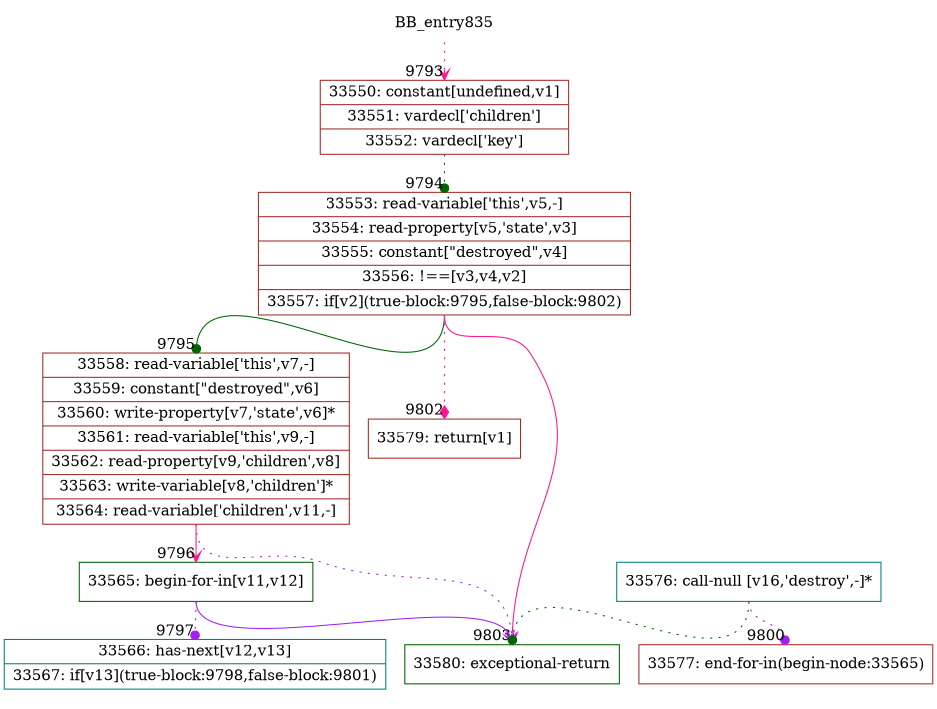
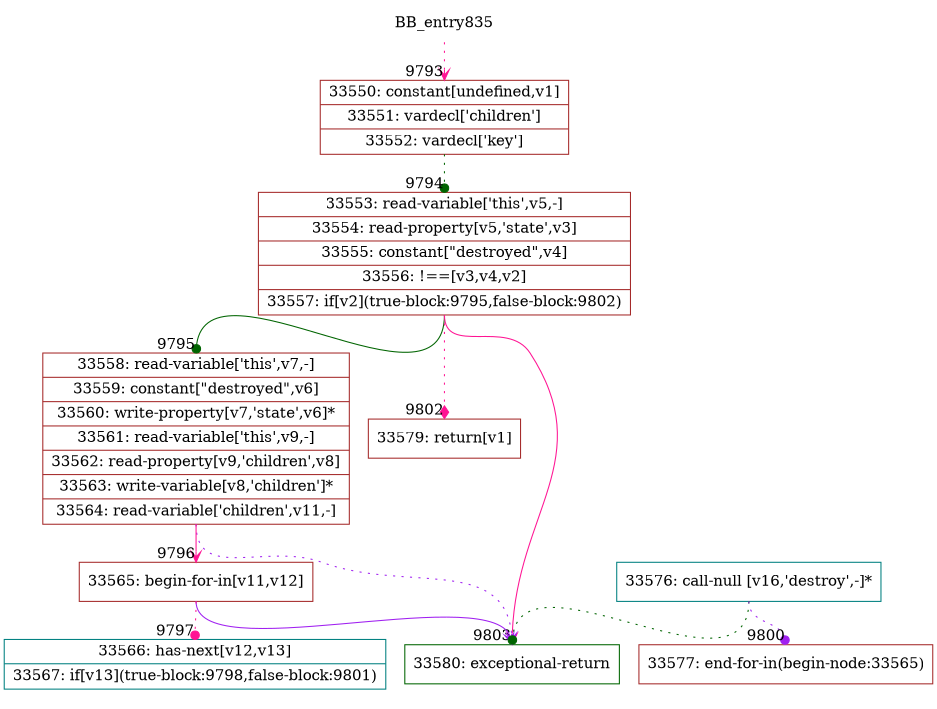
node "33565: begin-for-in[v11,v12]": color darkgreen -> brown
edge "33565: begin-for-in[v11,v12]" -> "33566: has-next[v12,v13]": color purple -> deeppink
